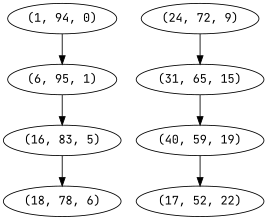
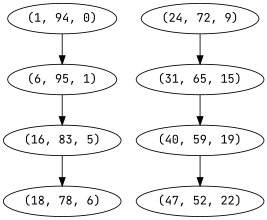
node "(17, 52, 22)": label "(17, 52, 22)" -> "(47, 52, 22)"
